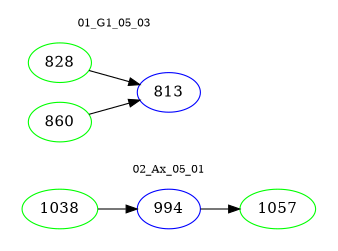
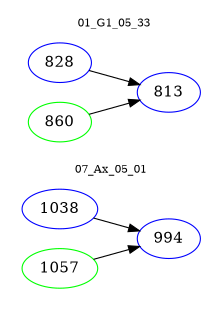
cluster "01_G1_05_03": label "01_G1_05_03" -> "01_G1_05_33"
node "828": color green -> blue
cluster "02_Ax_05_01": label "02_Ax_05_01" -> "07_Ax_05_01"
node "1038": color green -> blue
edge "994" -> "1057": reversed
